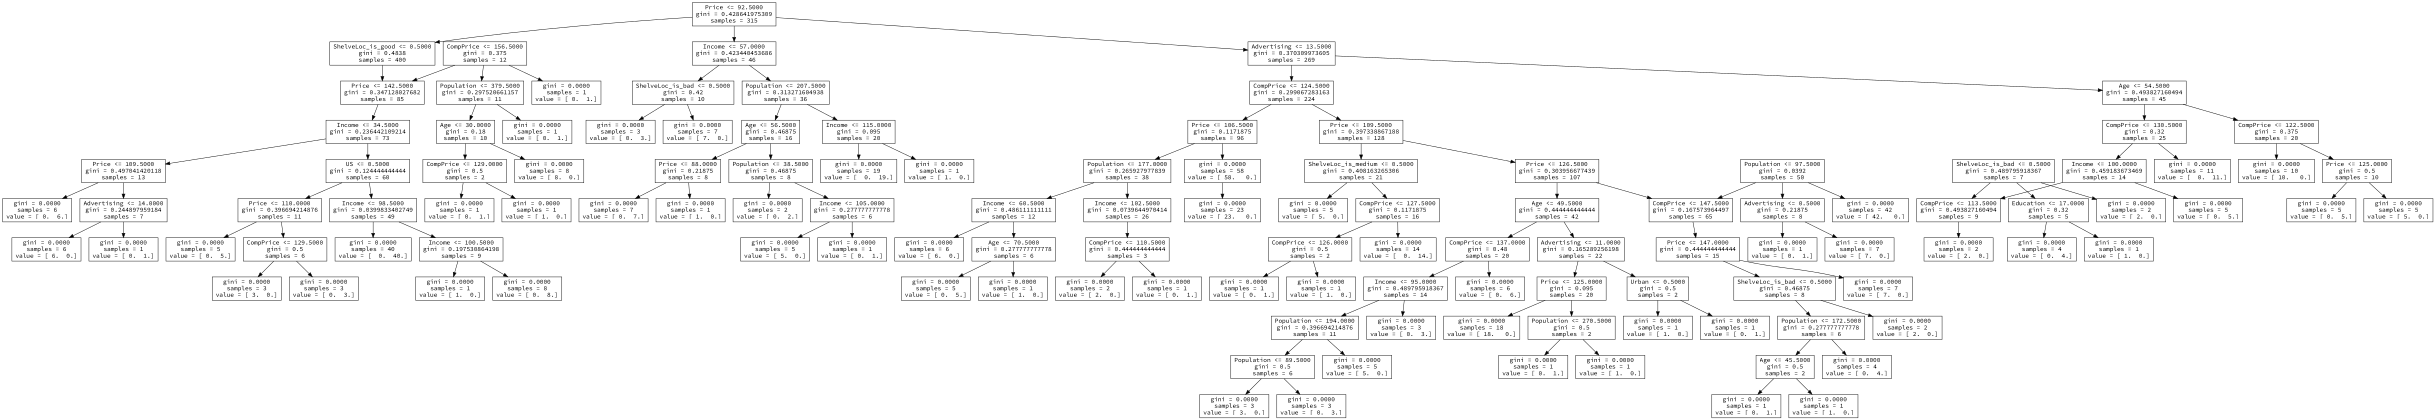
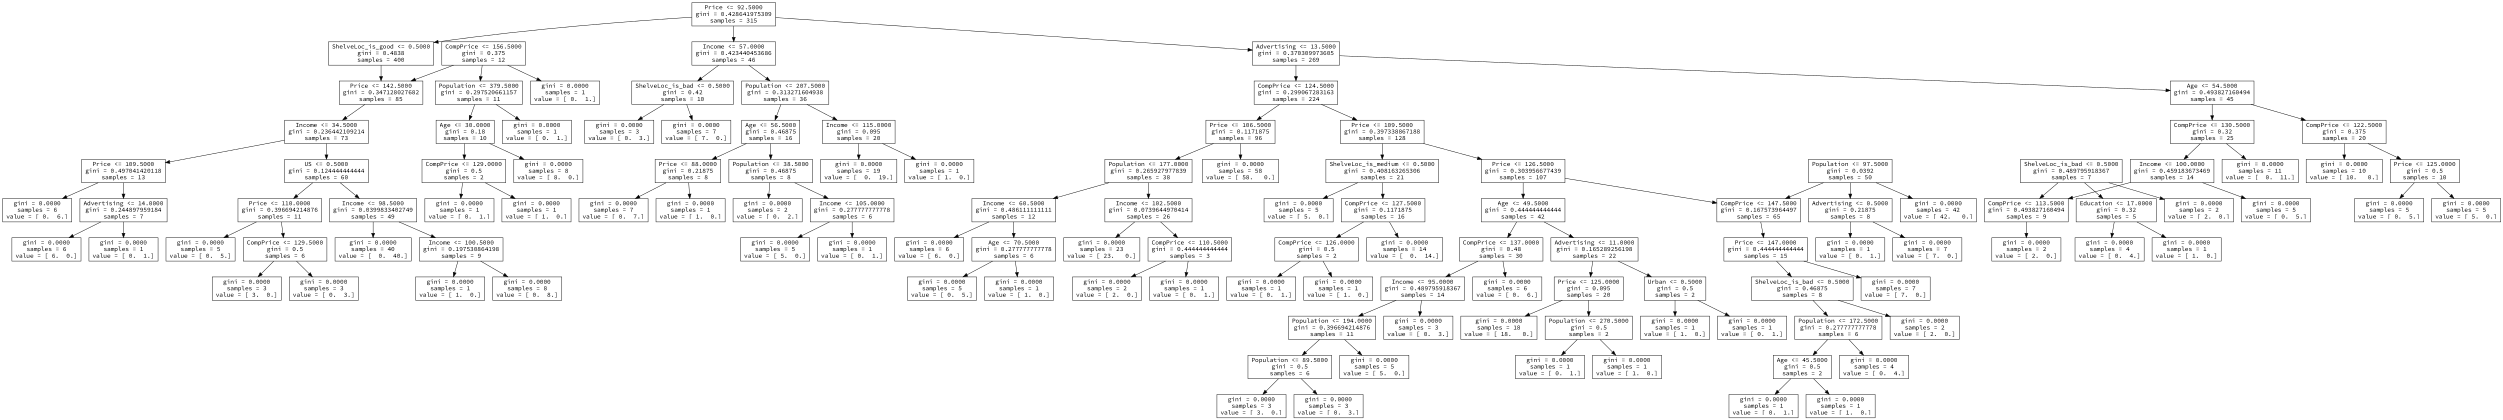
edge "gini = 0.0000 samples = 58 value = [ 58.   0.]" -> "gini = 0.0000 samples = 23 value = [ 23.   0.]": now "Income <= 102.5000 gini = 0.0739644970414 samples = 26" -> "gini = 0.0000 samples = 23 value = [ 23.   0.]"
node "CompPrice <= 137.0000 gini = 0.48 samples = 20": label "CompPrice <= 137.0000 gini = 0.48 samples = 20" -> "CompPrice <= 137.0000 gini = 0.48 samples = 30"
